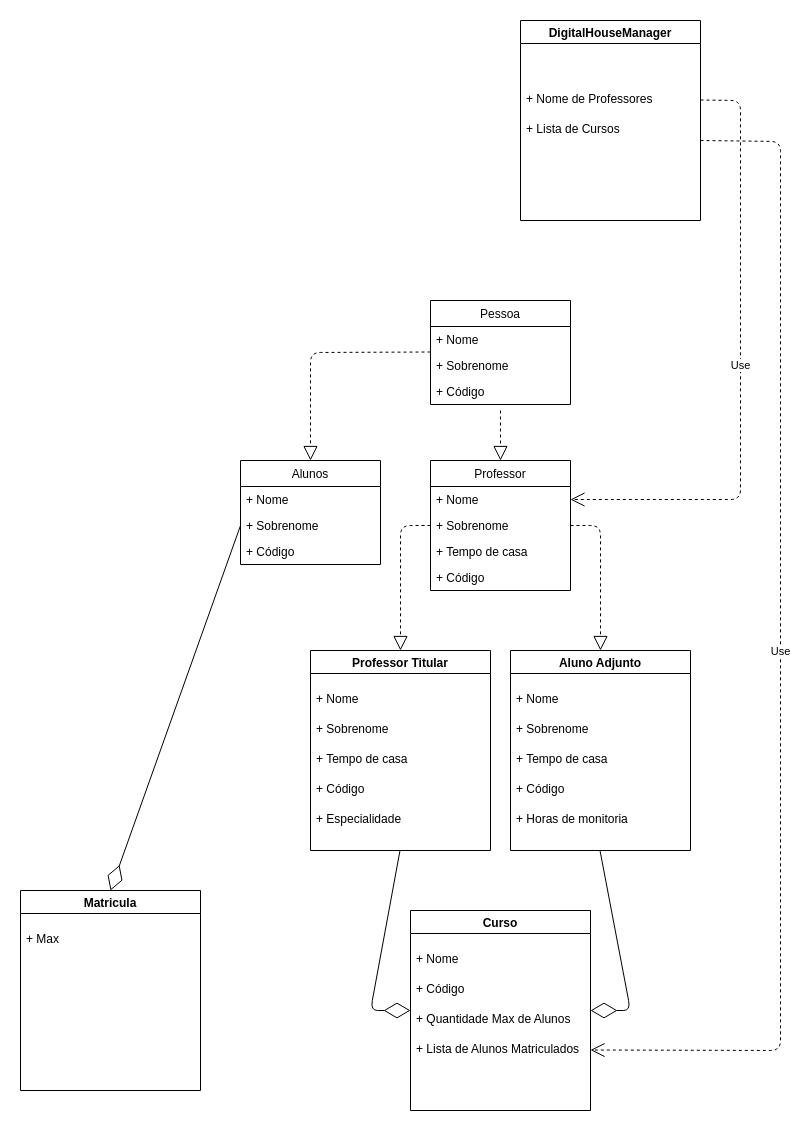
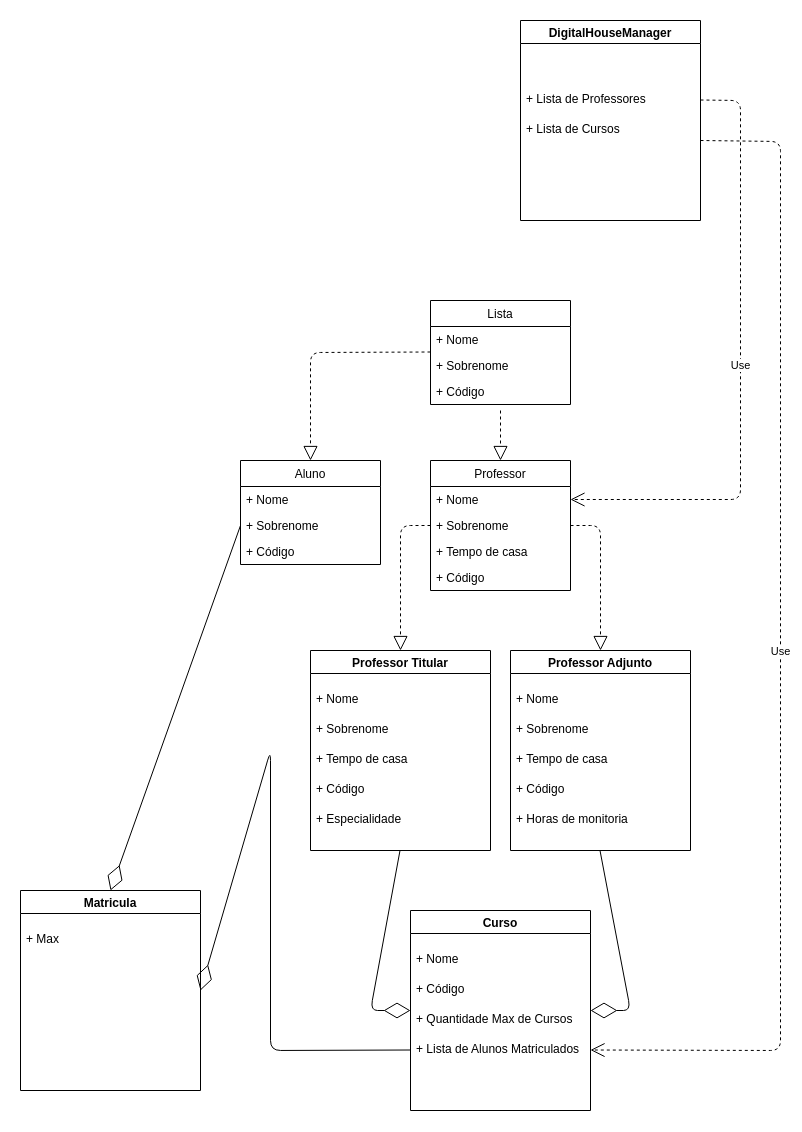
node "+ Nome de Professores": label "+ Nome de Professores" -> "+ Lista de Professores"
node "Pessoa": label "Pessoa" -> "Lista"
node "Alunos": label "Alunos" -> "Aluno"
node "Aluno Adjunto": label "Aluno Adjunto" -> "Professor Adjunto"
edge "+ Lista de Alunos Matriculados" -> "Matricula": added
node "+ Quantidade Max de Alunos": label "+ Quantidade Max de Alunos" -> "+ Quantidade Max de Cursos"
